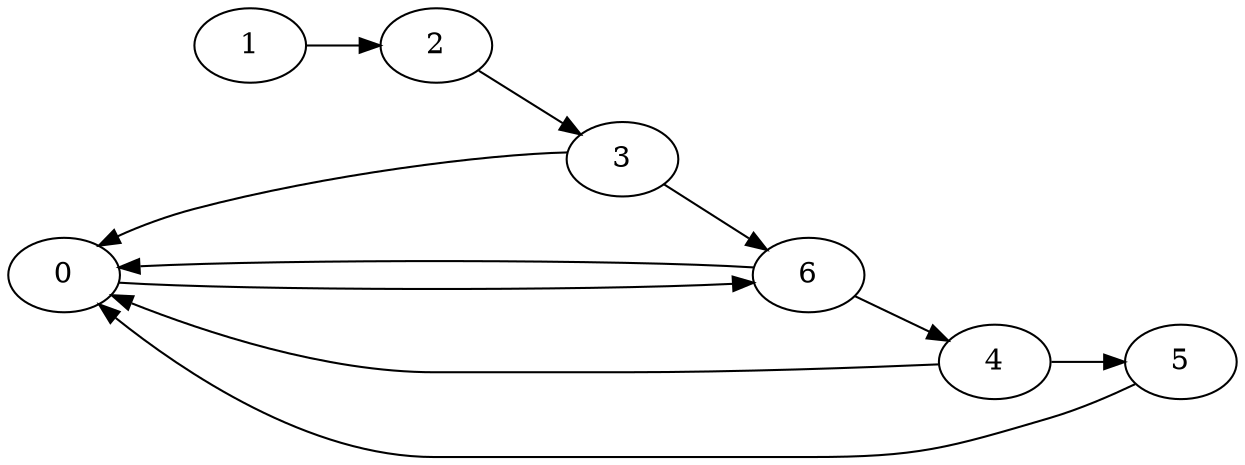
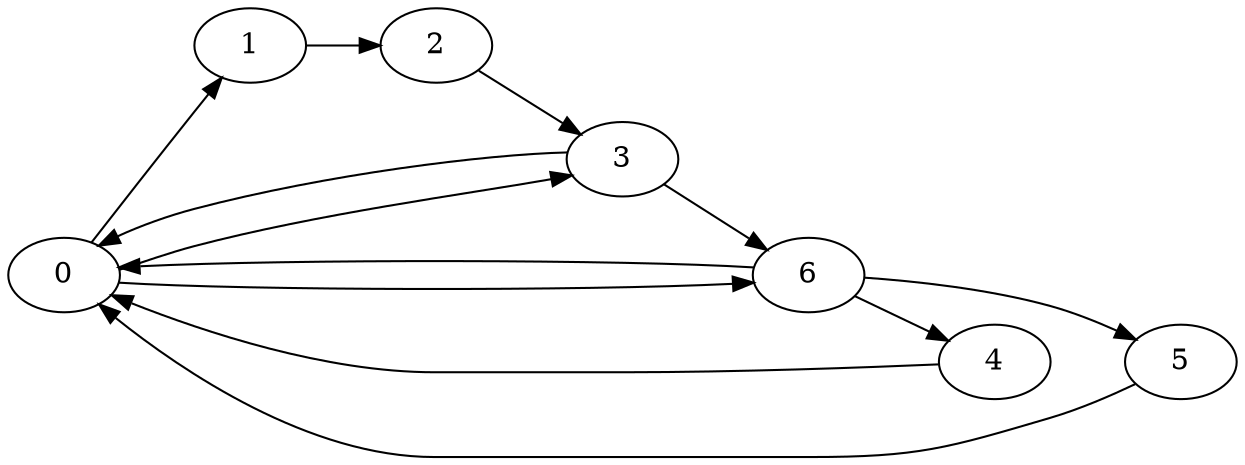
edge "0" -> "1": added
edge "0" -> "3": added
edge "4" -> "5": now "6" -> "5"
